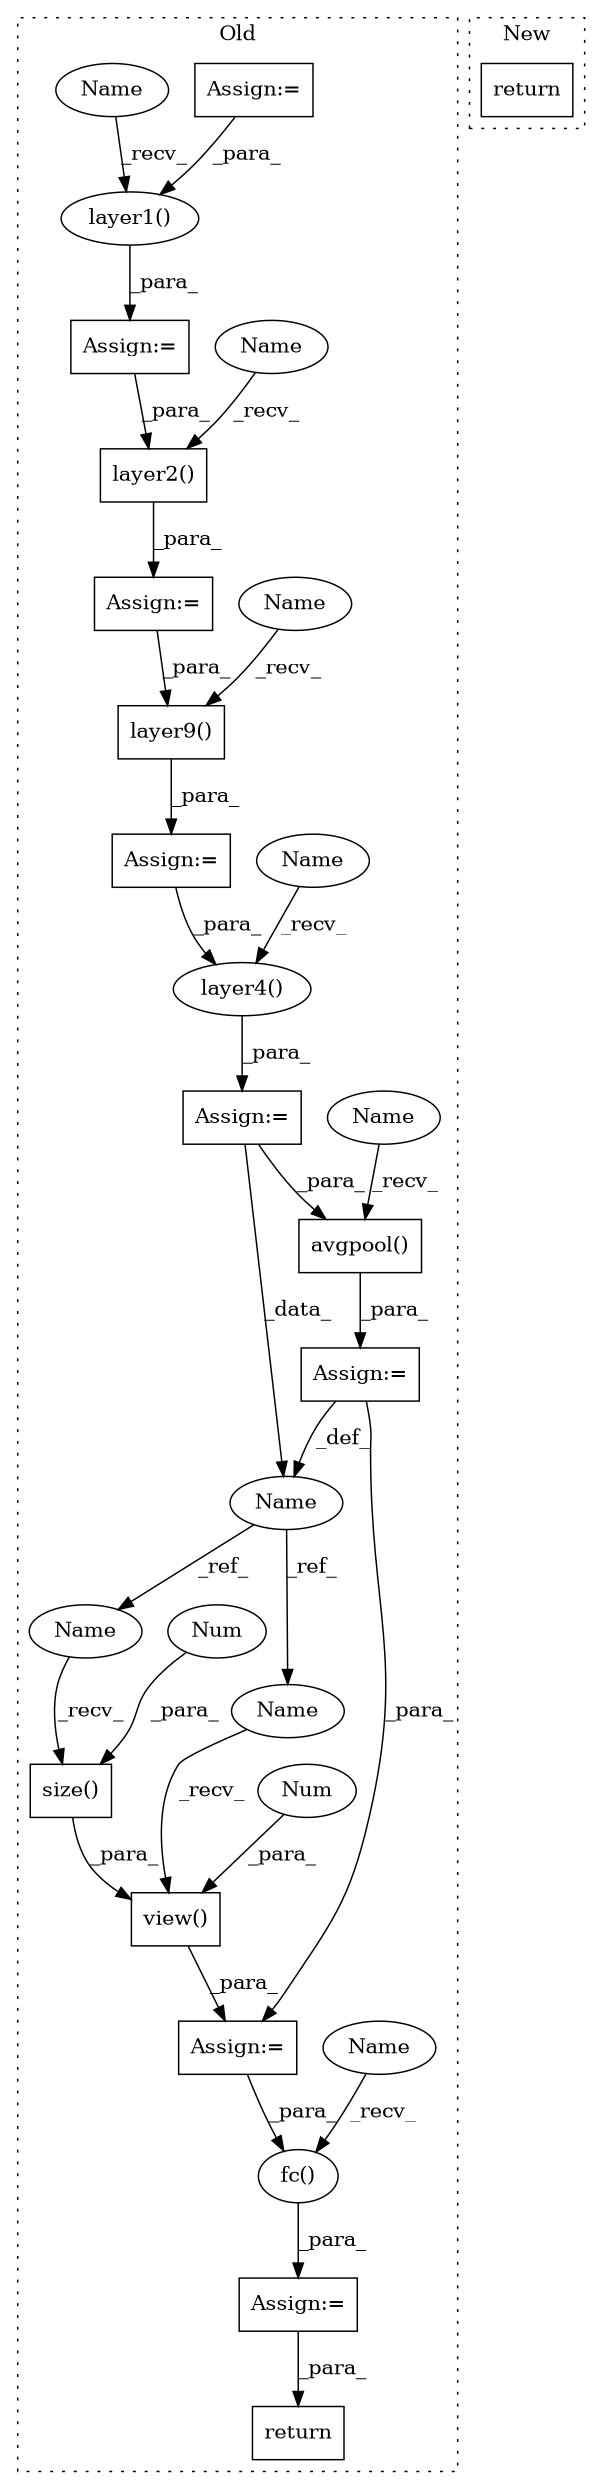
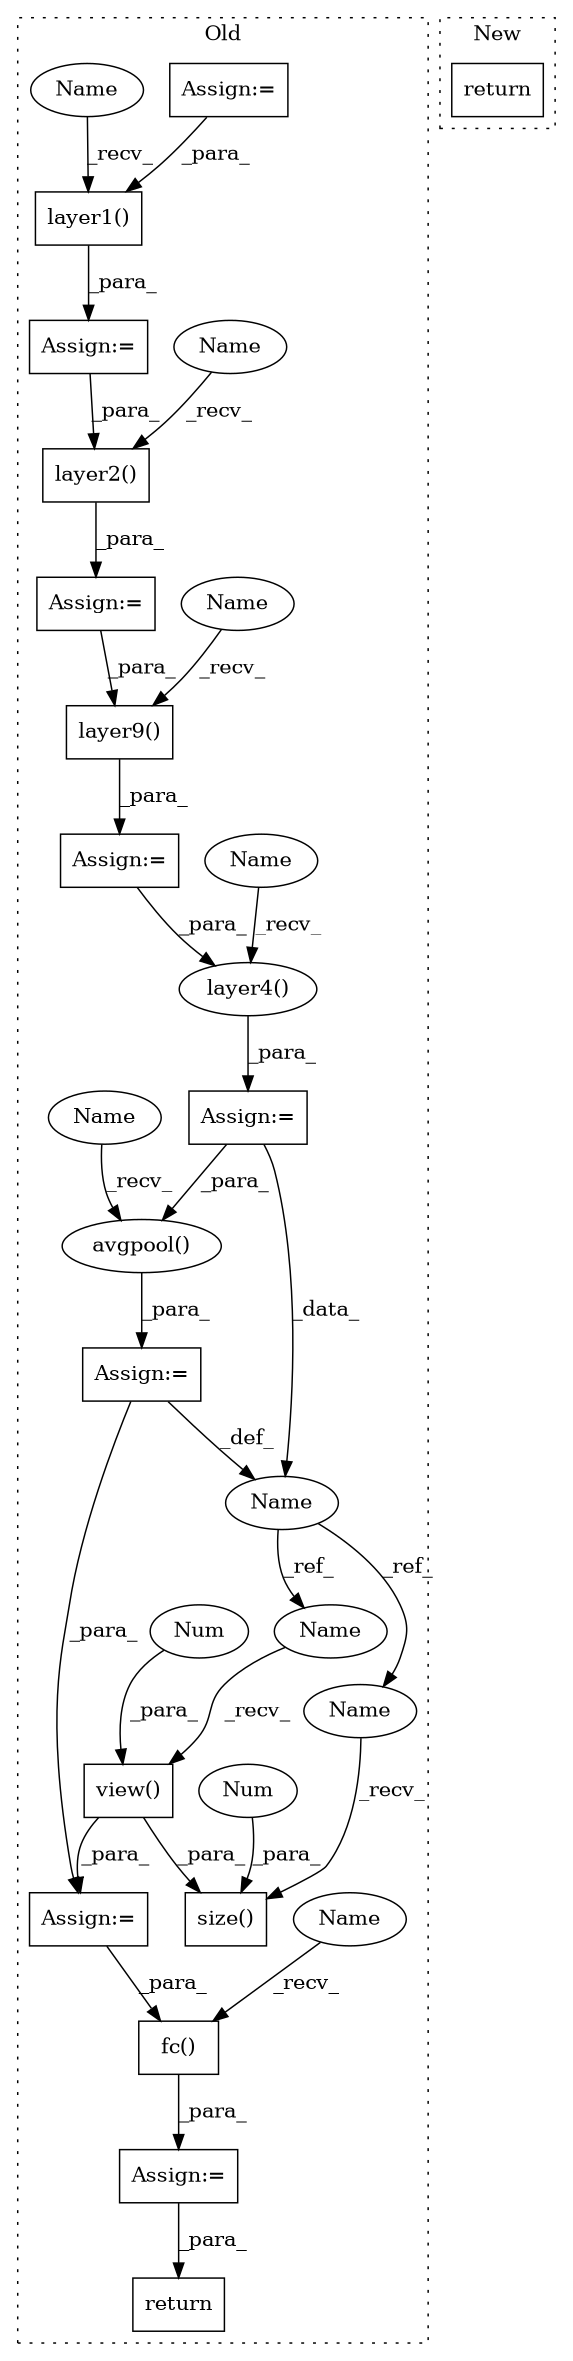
node "layer1()": shape ellipse -> box
node "avgpool()": shape box -> ellipse
edge "size()" -> "view()": reversed
node "fc()": shape ellipse -> box
